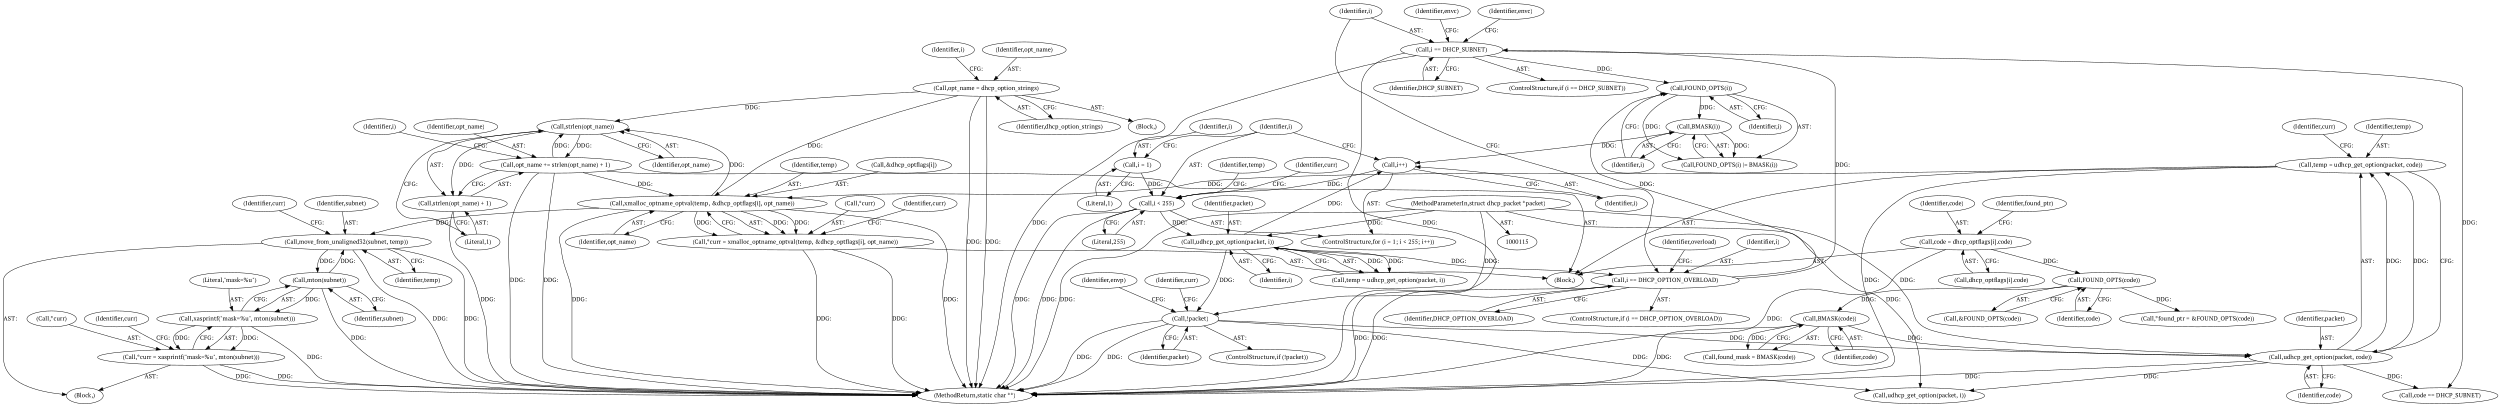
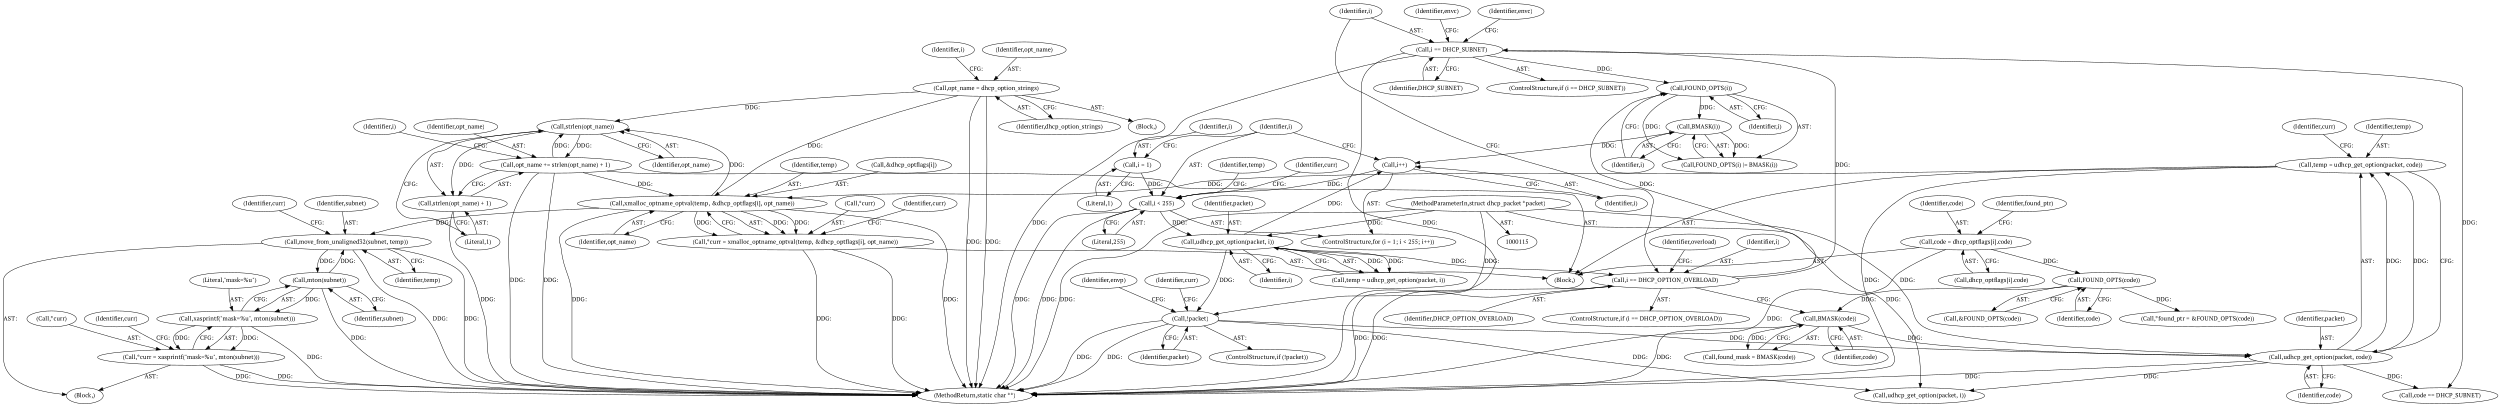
edge "(Call,i == DHCP_OPTION_OVERLOAD)" -> "(Identifier,DHCP_OPTION_OVERLOAD)": now "(Call,i == DHCP_OPTION_OVERLOAD)" -> "(Call,BMASK(code))"
